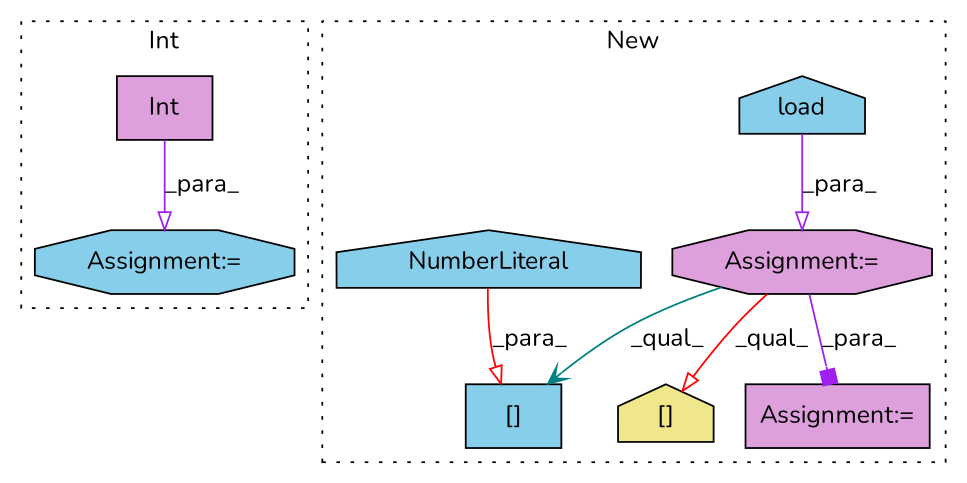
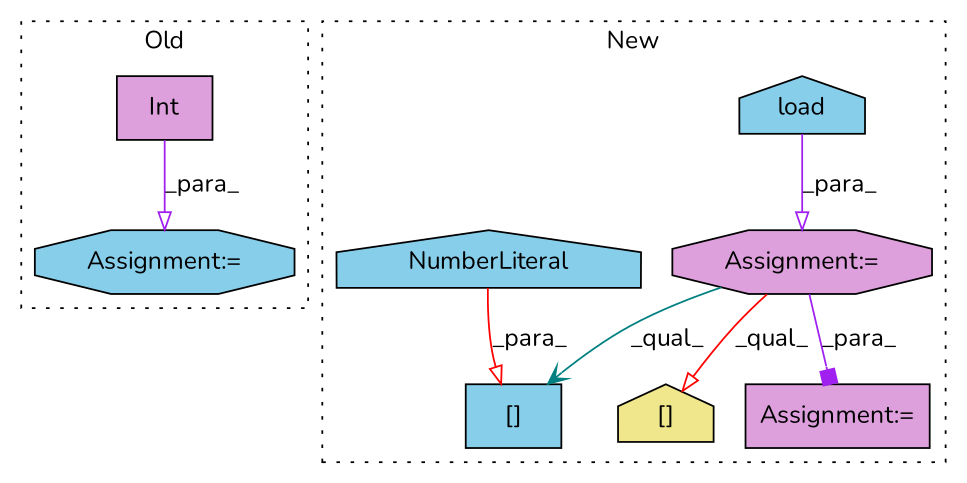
cluster "Int": label "Int" -> "Old"
